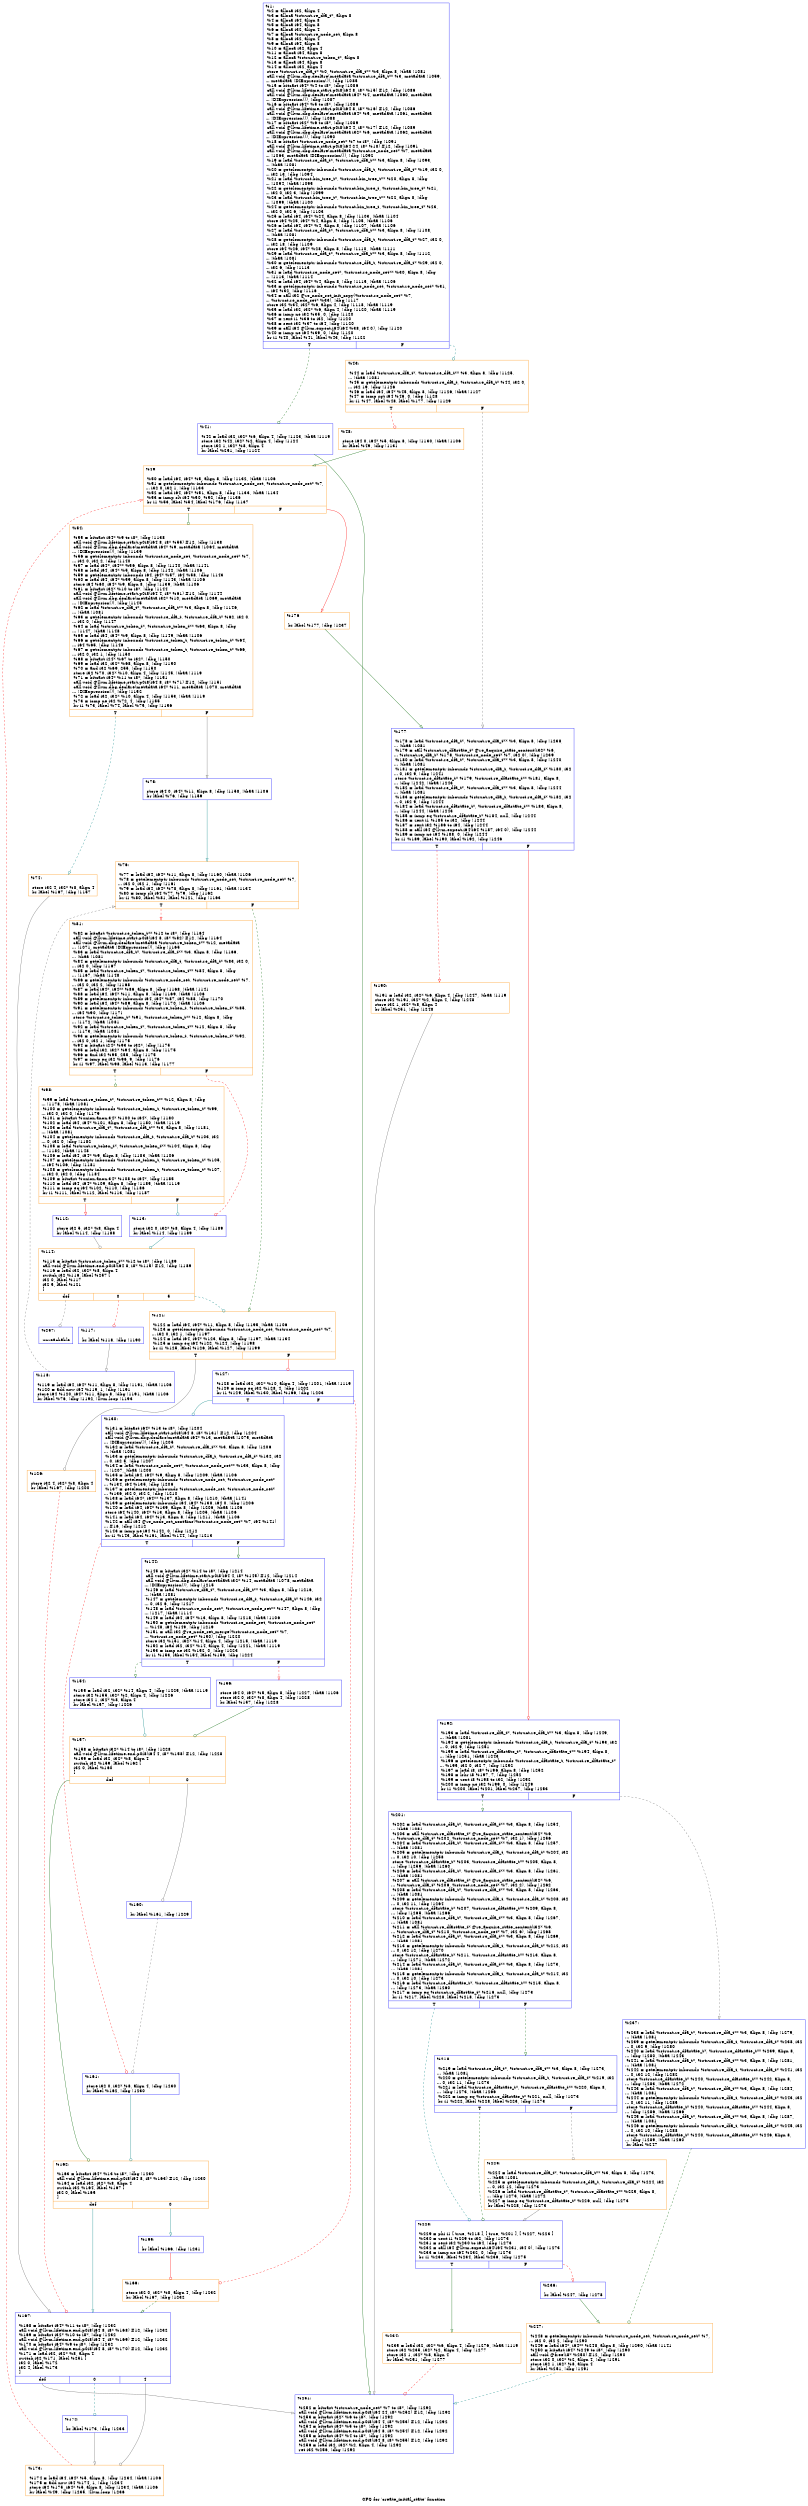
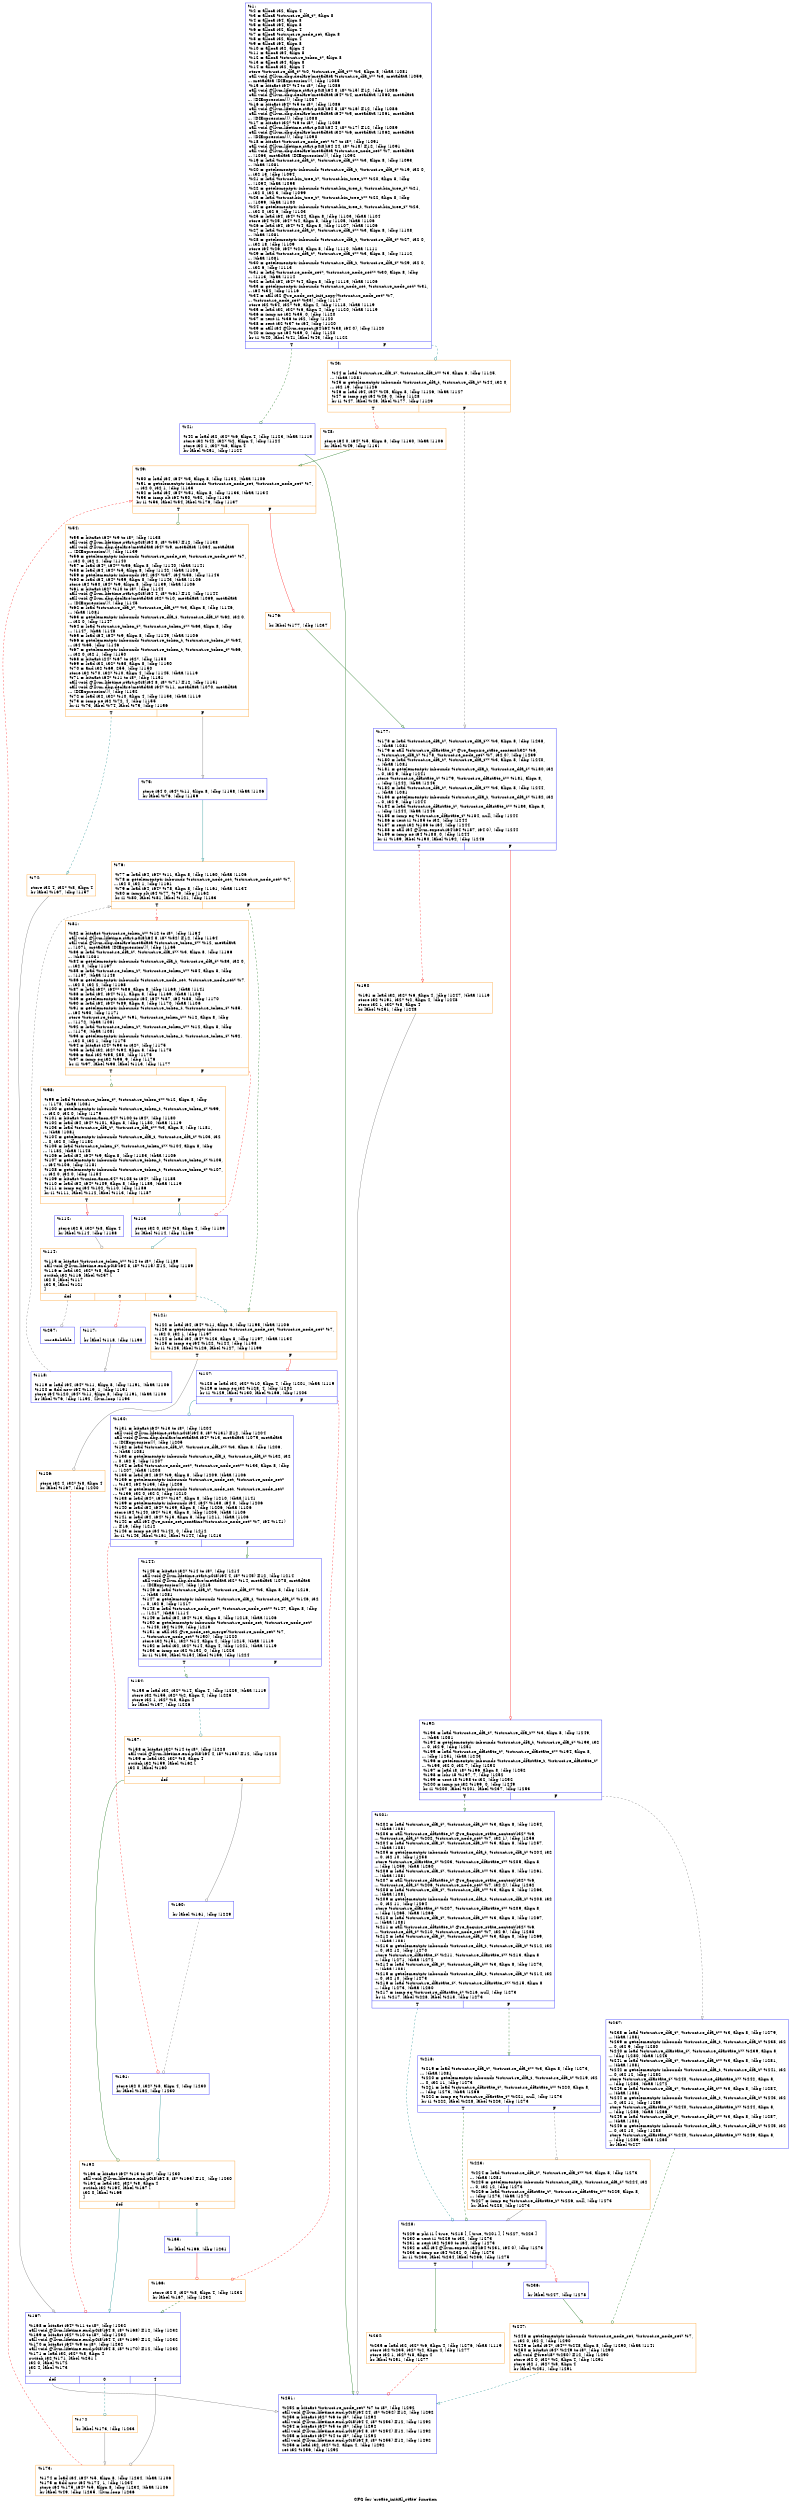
node "%156:": removed
edge "%154:" -> "%157:": style solid -> dashed
node "%172:": color blue -> darkorange
